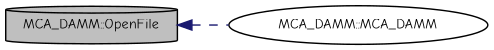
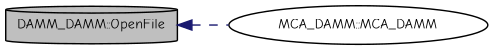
node "MCA_DAMM::OpenFile": label "MCA_DAMM::OpenFile" -> "DAMM_DAMM::OpenFile"
